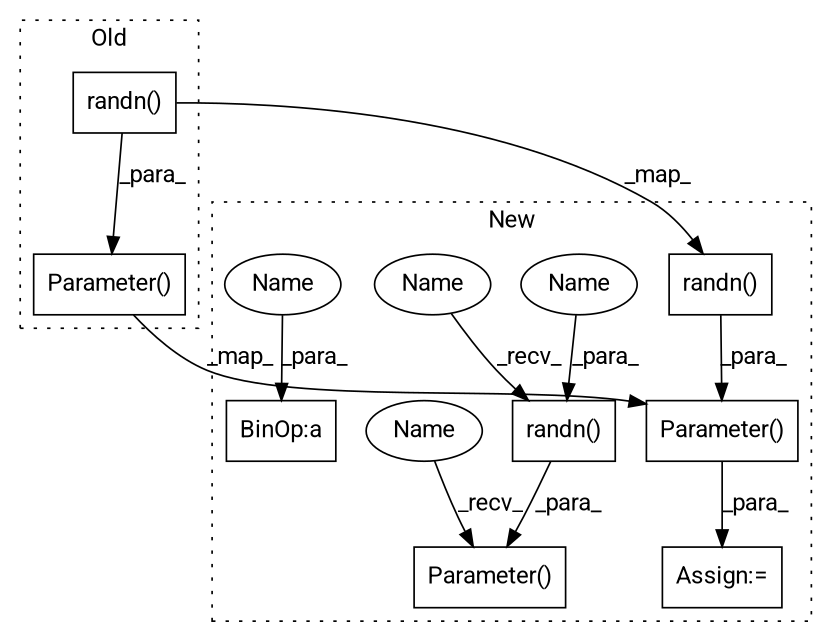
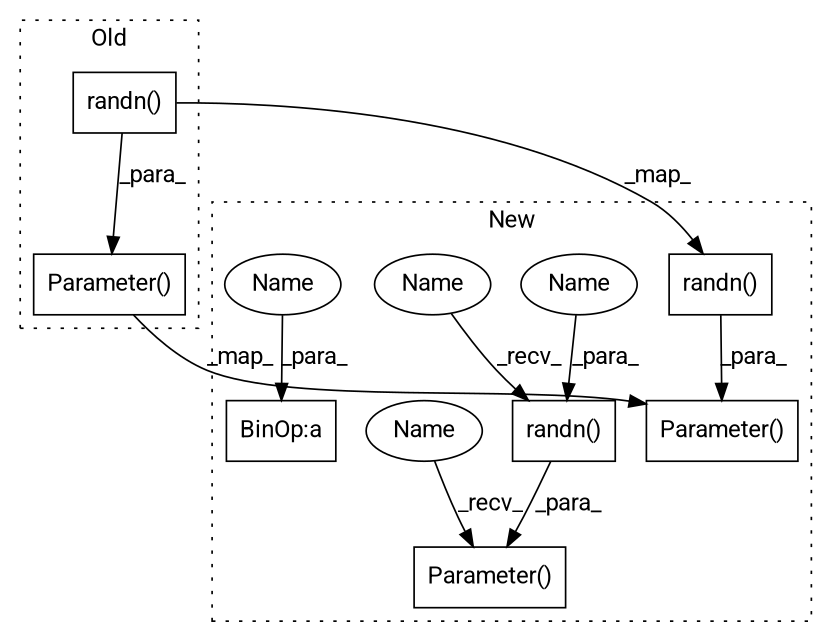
node "Assign:=": removed
